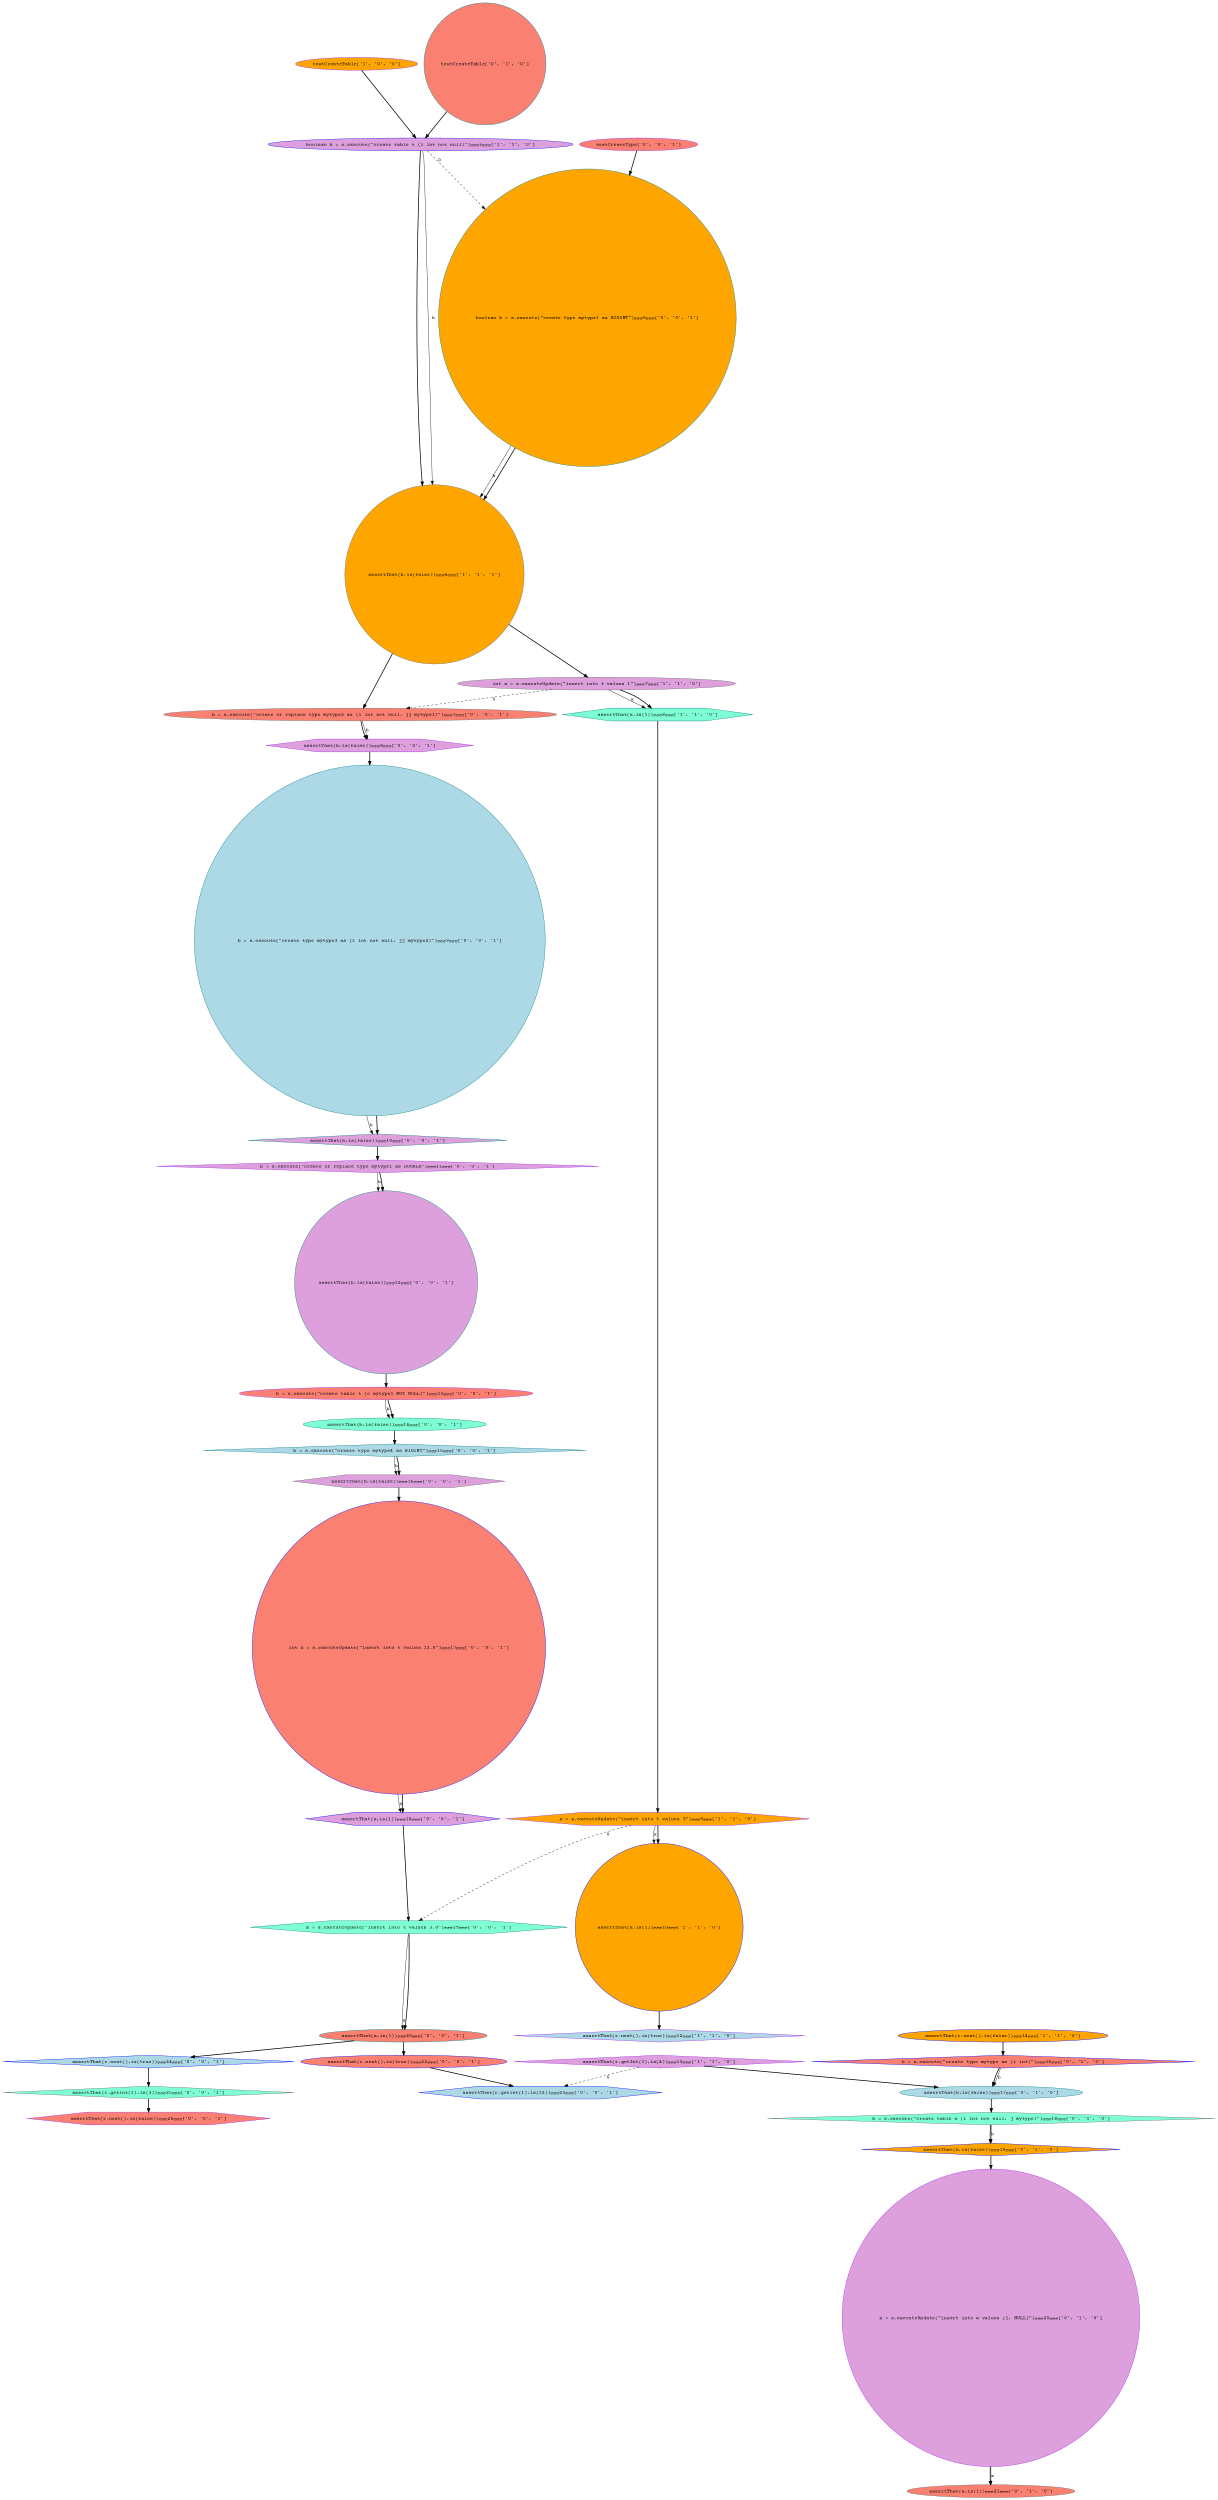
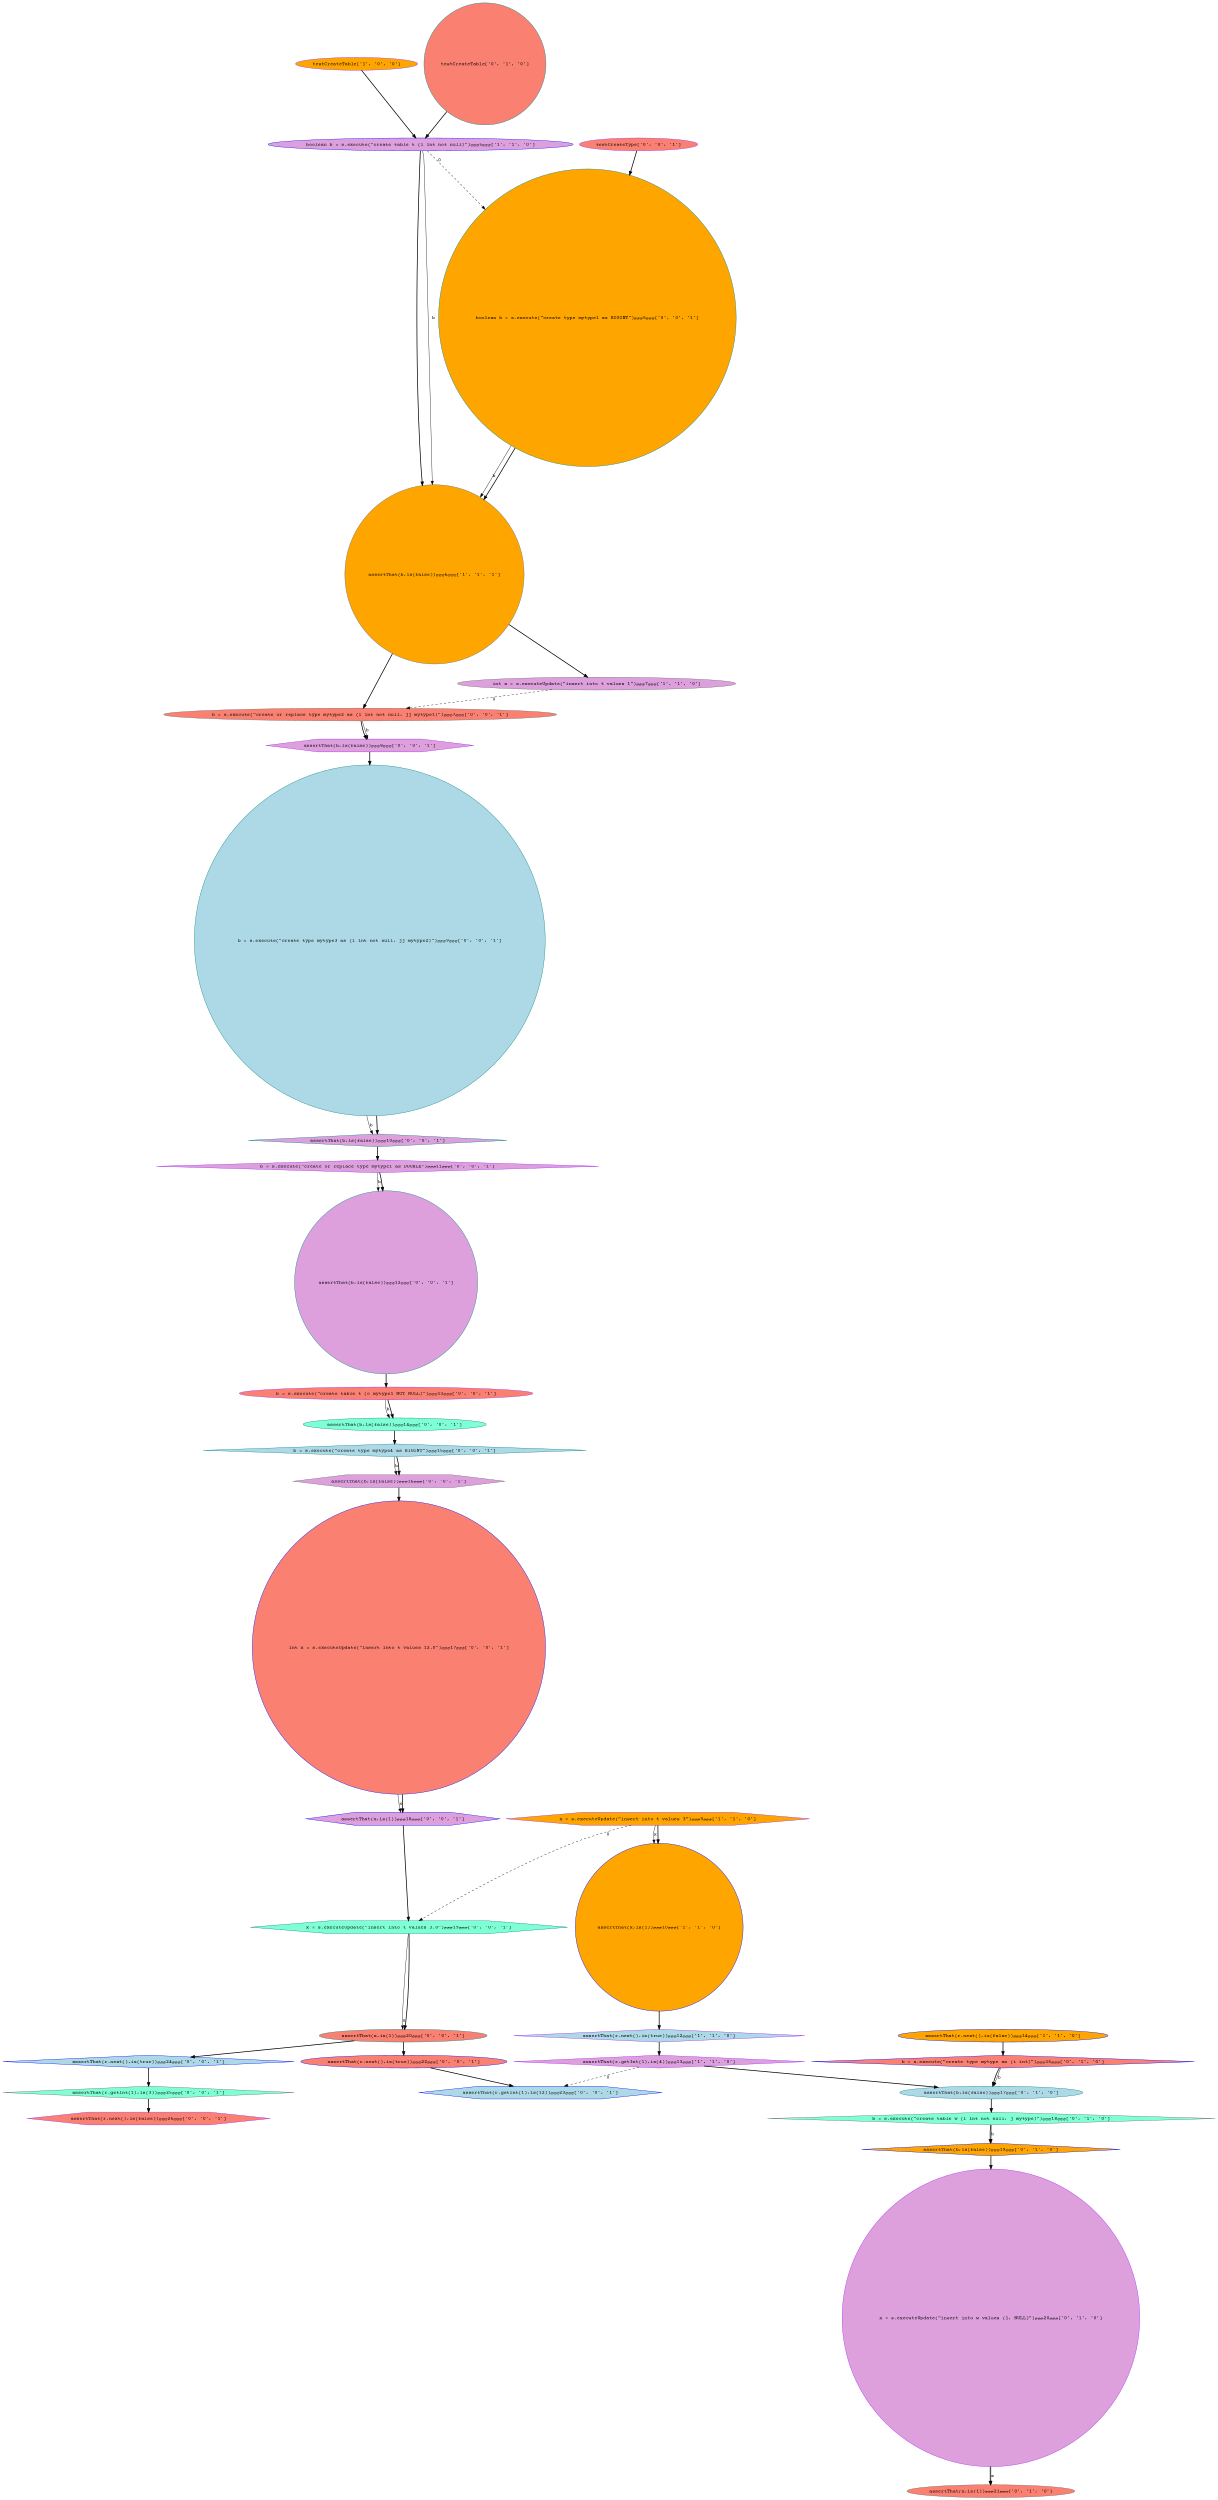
node "assertThat(x,is(1))@@@8@@@['1', '1', '0']": removed
edge "assertThat(r.next(),is(true))@@@12@@@['1', '1', '0']" -> "assertThat(r.getInt(1),is(4))@@@13@@@['1', '1', '0']": added
